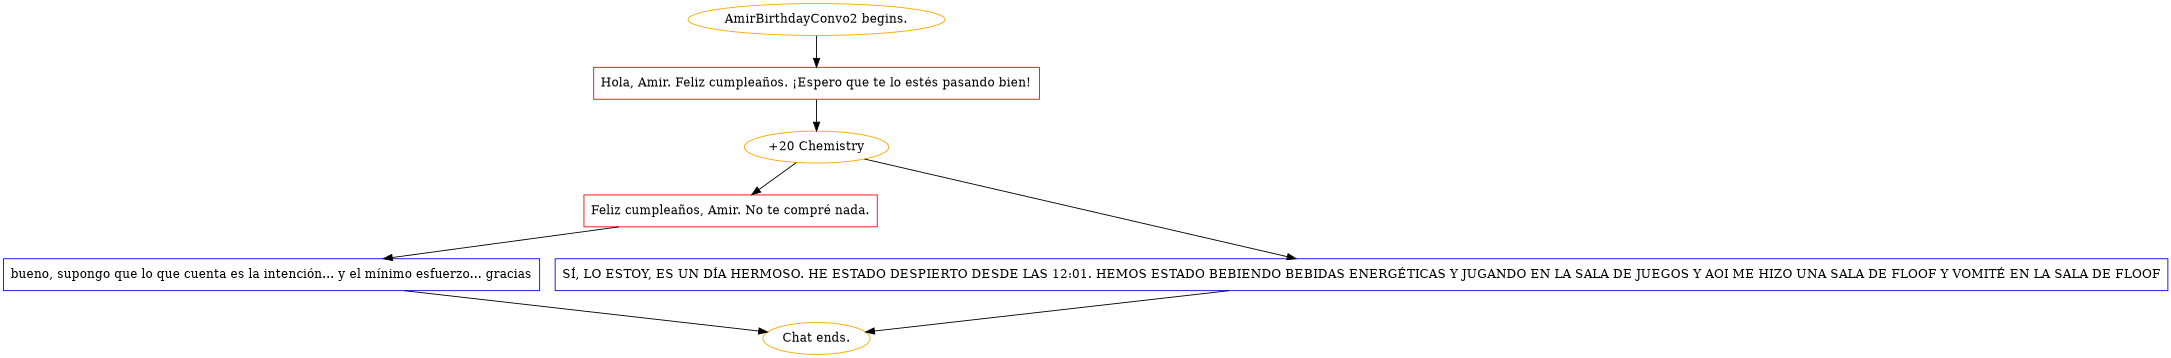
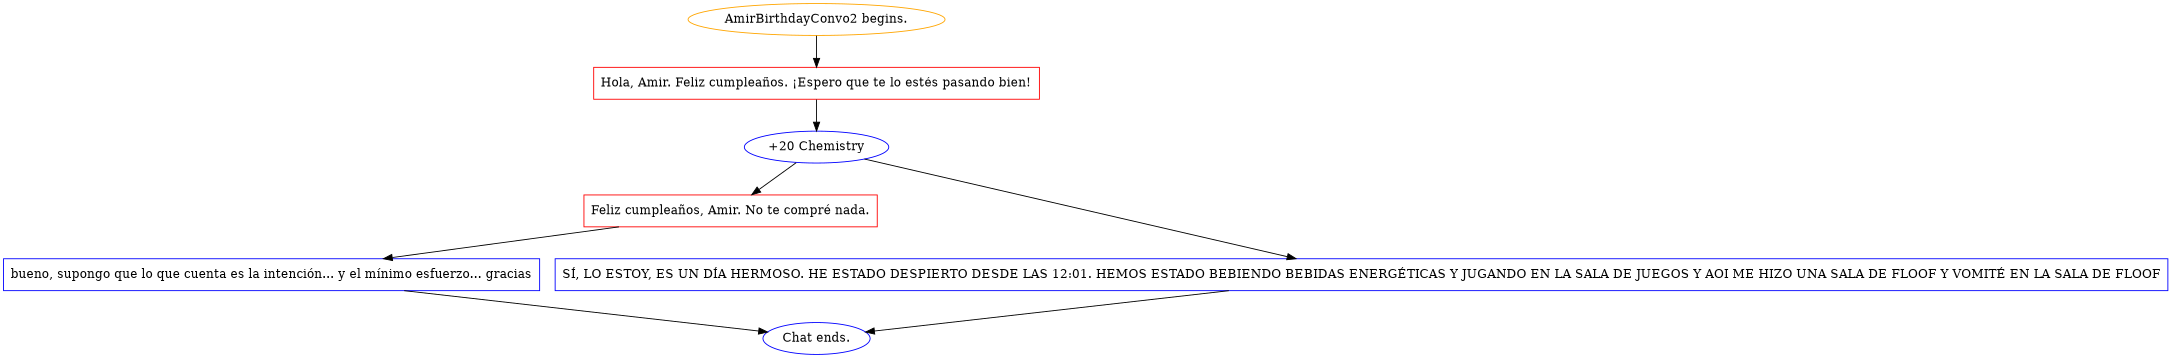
node "+20 Chemistry": color orange -> blue
node "Chat ends.": color orange -> blue
